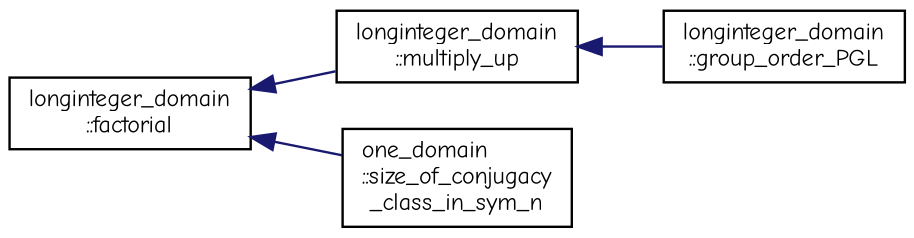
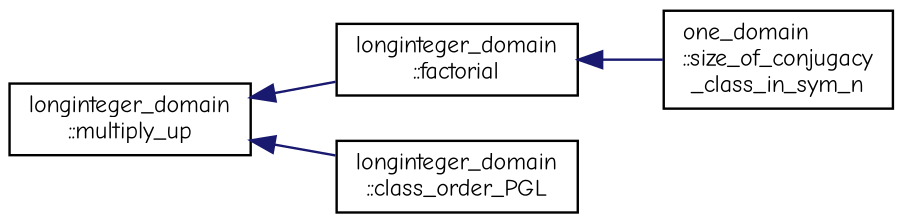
node "longinteger_domain ::group_order_PGL": label "longinteger_domain ::group_order_PGL" -> "longinteger_domain ::class_order_PGL"
edge "longinteger_domain ::multiply_up" -> "longinteger_domain ::factorial": reversed
